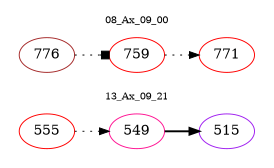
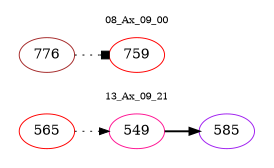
node "771": removed
node "555": label "555" -> "565"
node "515": label "515" -> "585"
